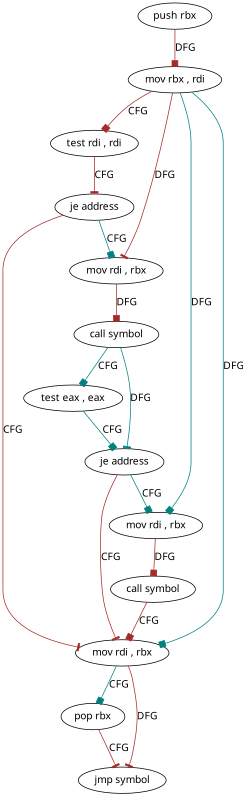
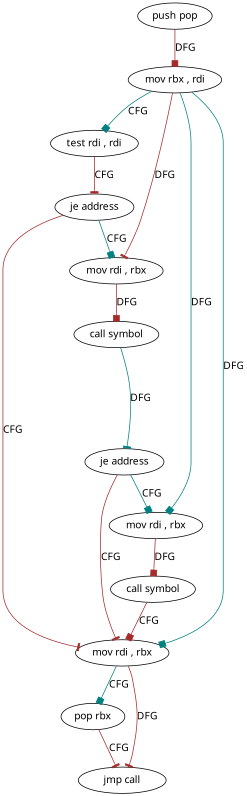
node "push rbx": label "push rbx" -> "push pop"
edge "mov rbx , rdi" -> "test rdi , rdi": color brown -> teal
node "test eax , eax": removed
node "jmp symbol": label "jmp symbol" -> "jmp call"
